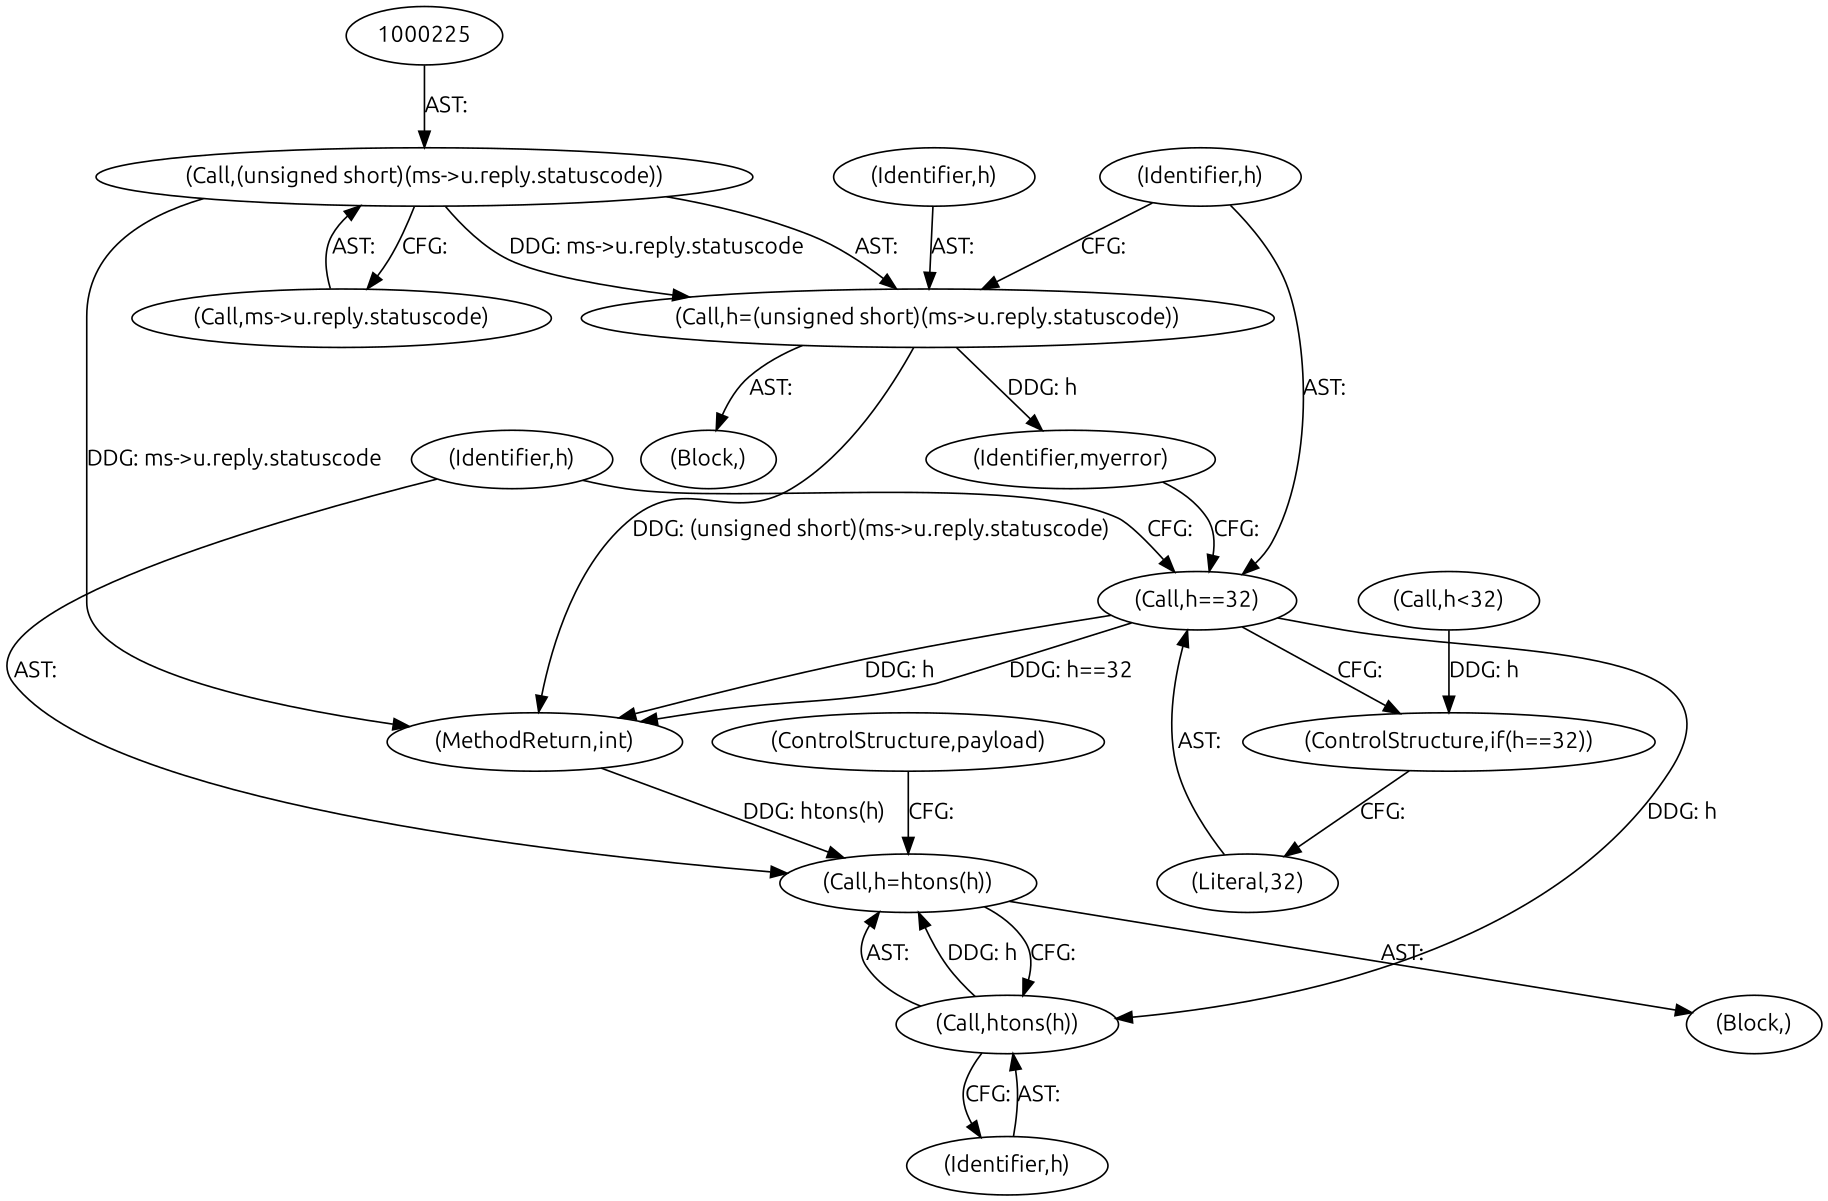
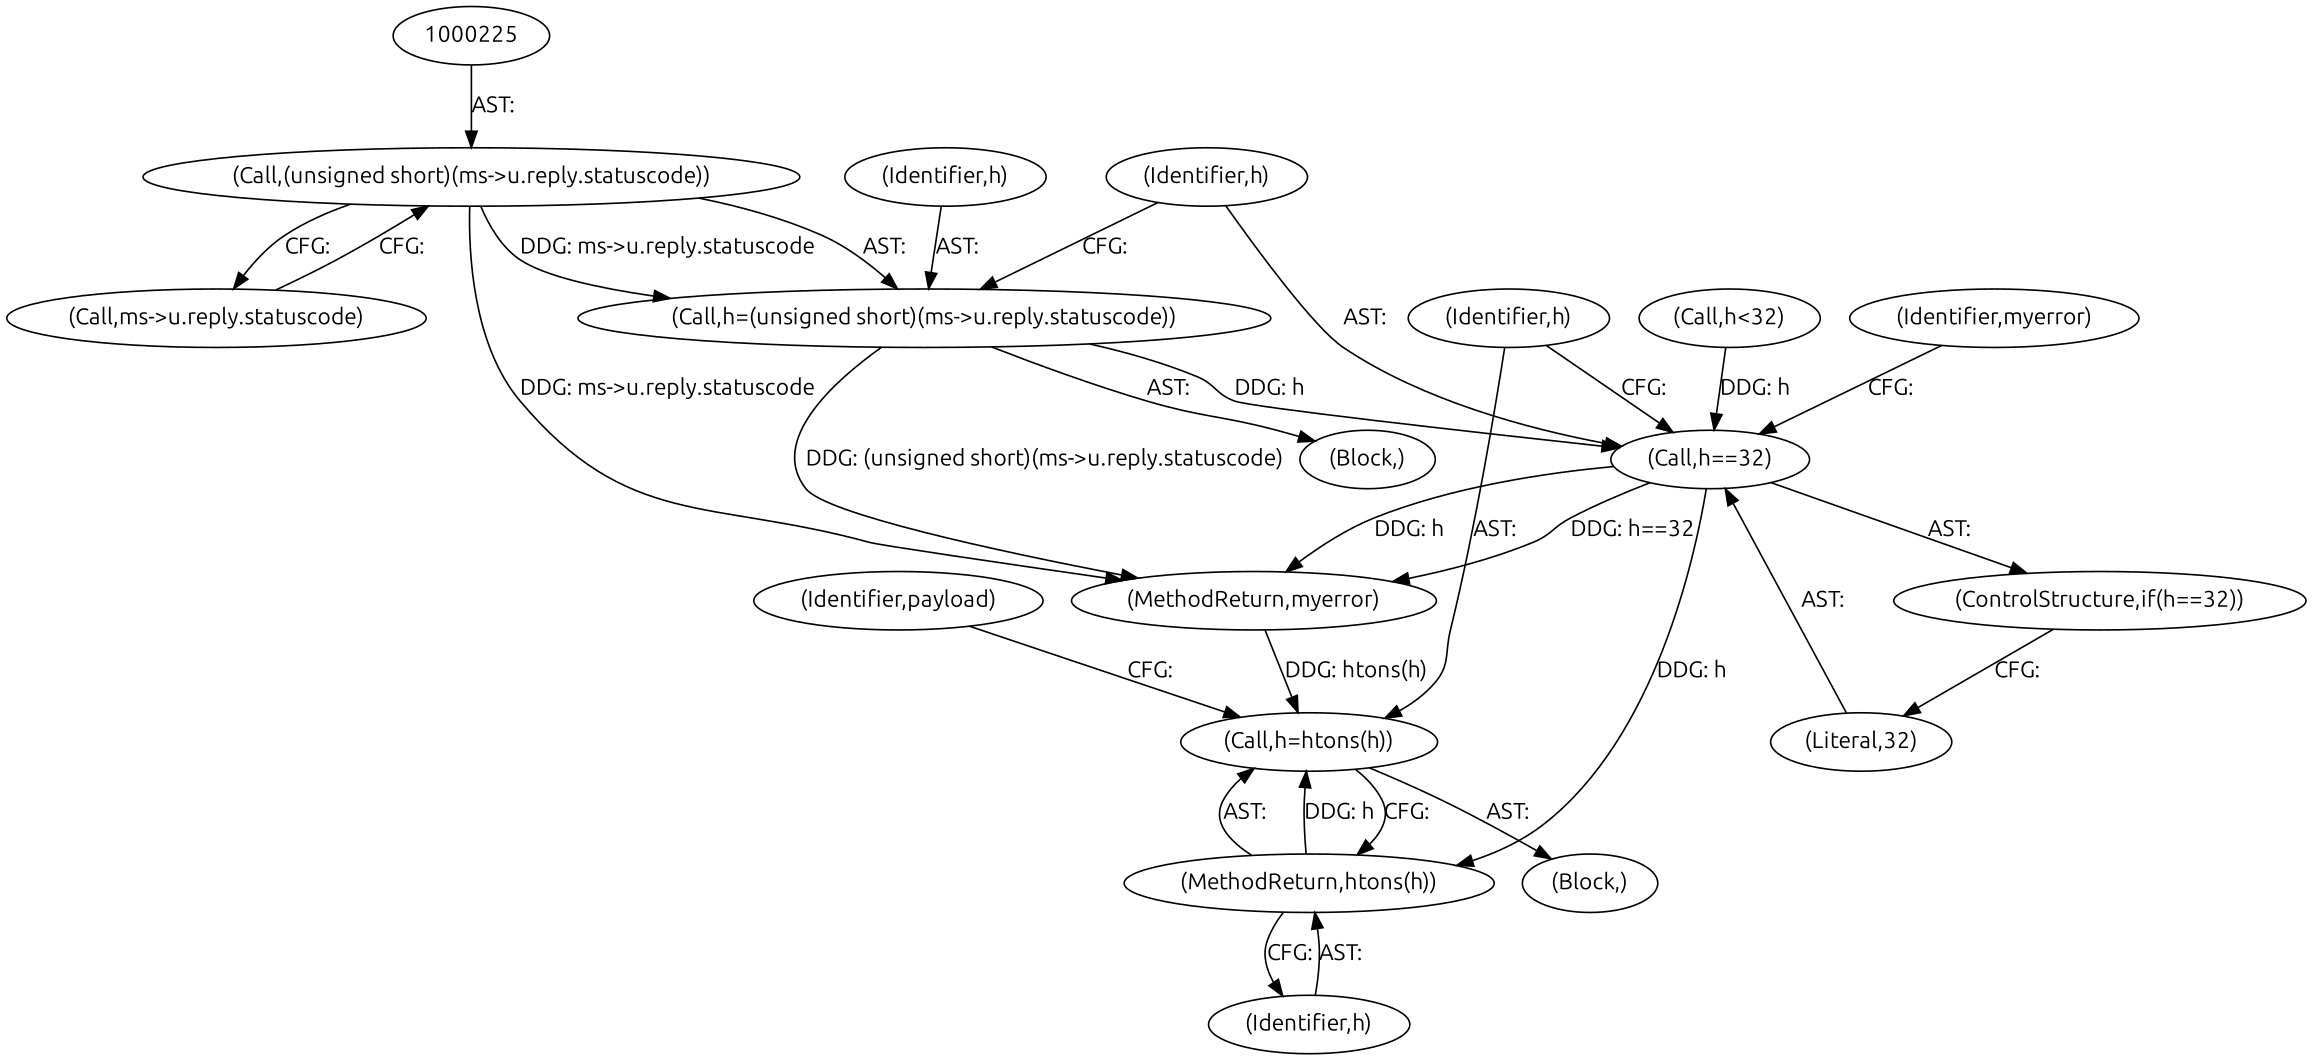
edge "(Call,ms->u.reply.statuscode)" -> "(Call,(unsigned short)(ms->u.reply.statuscode))": label "AST: " -> "CFG: "
edge "(Call,h=(unsigned short)(ms->u.reply.statuscode))" -> "(Identifier,myerror)": now "(Call,h=(unsigned short)(ms->u.reply.statuscode))" -> "(Call,h==32)"
edge "(Call,h<32)" -> "(ControlStructure,if(h==32))": now "(Call,h<32)" -> "(Call,h==32)"
edge "(Call,h==32)" -> "(ControlStructure,if(h==32))": label "CFG: " -> "AST: "
node "(MethodReturn,int)": label "(MethodReturn,int)" -> "(MethodReturn,myerror)"
node "(ControlStructure,payload)": label "(ControlStructure,payload)" -> "(Identifier,payload)"
node "(Call,htons(h))": label "(Call,htons(h))" -> "(MethodReturn,htons(h))"
